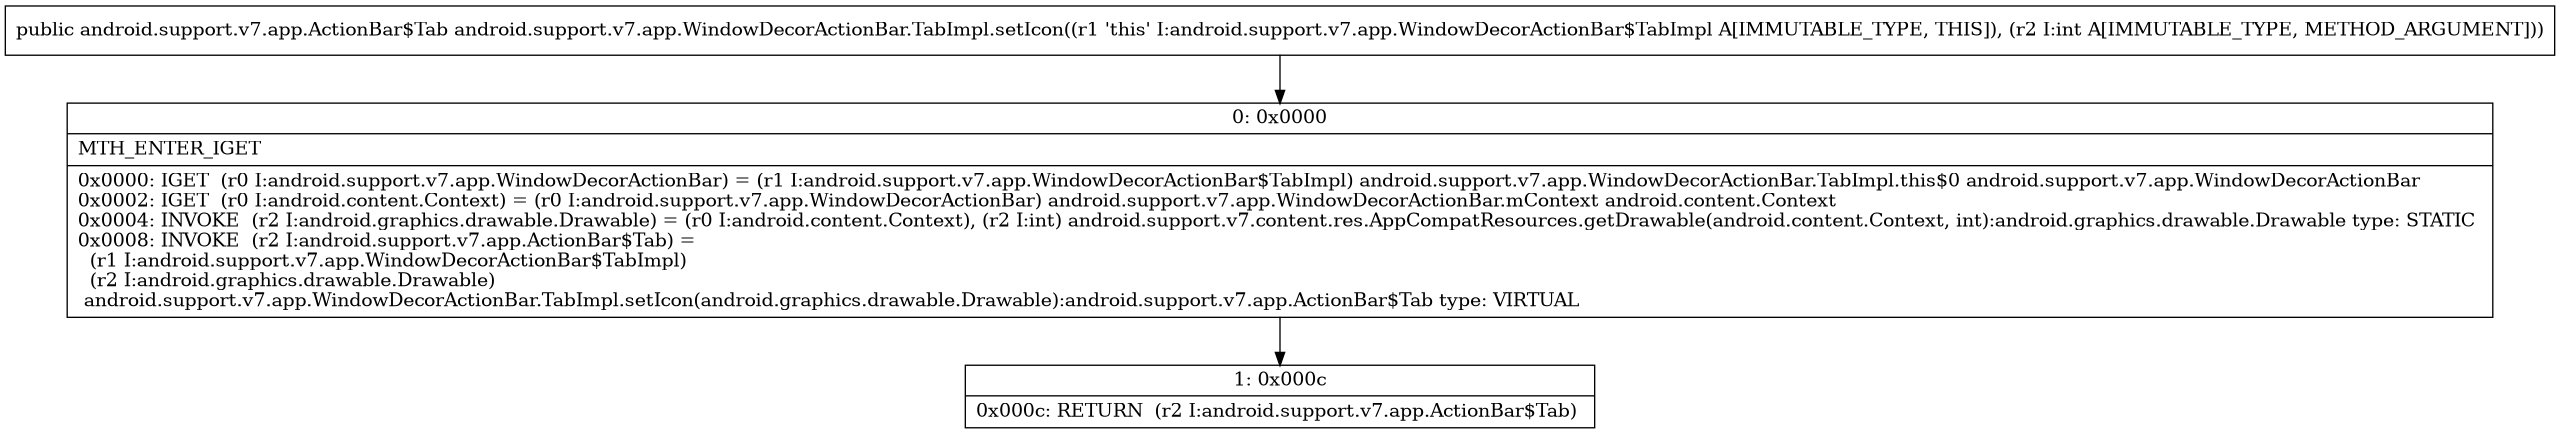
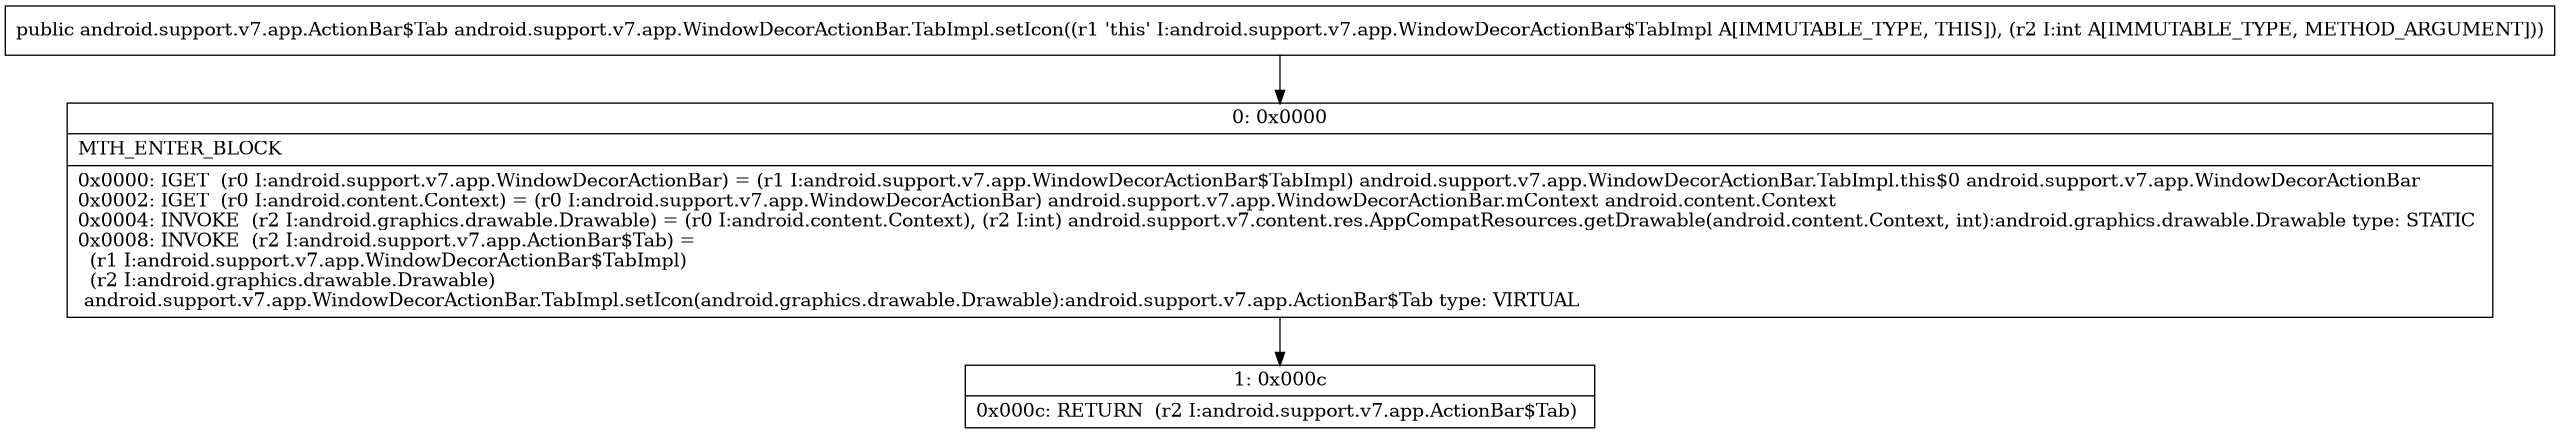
node "0: 0x0000": text "MTH_ENTER_IGET" -> "MTH_ENTER_BLOCK"
